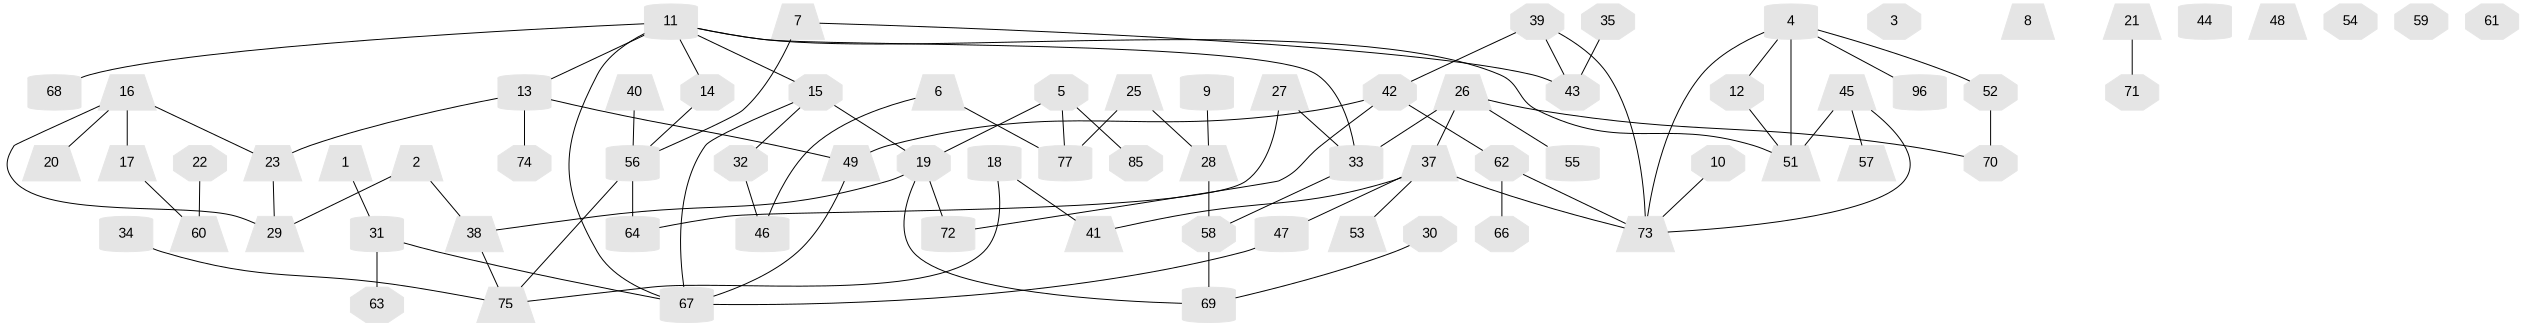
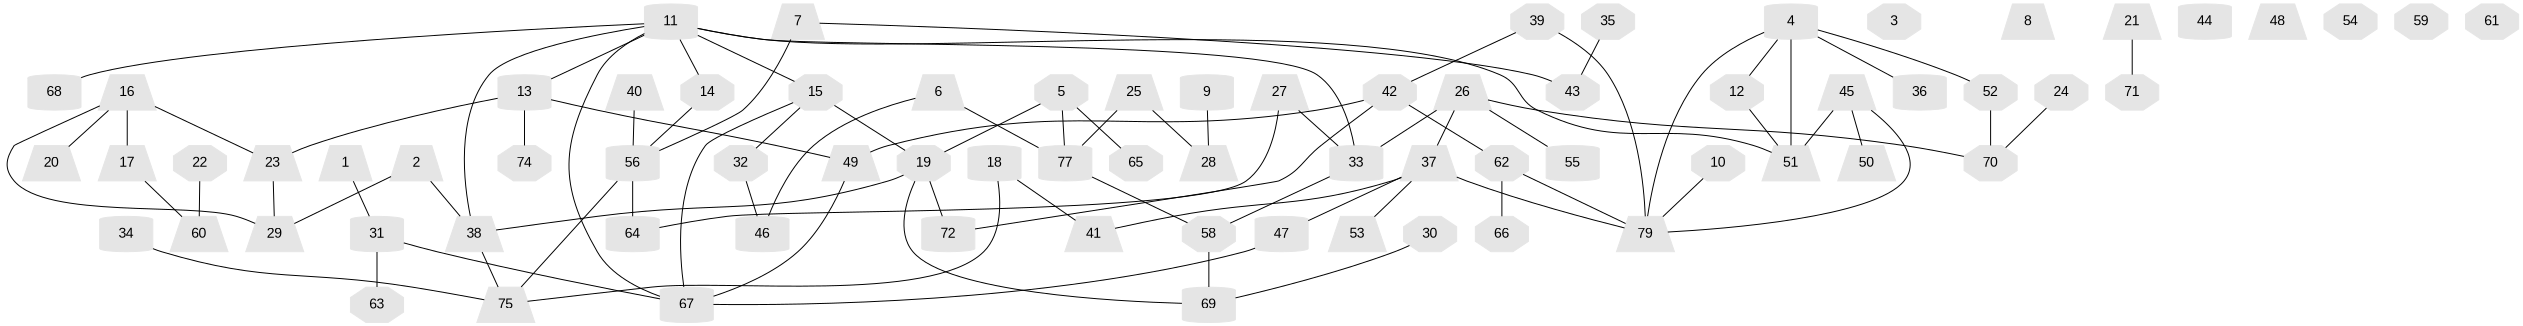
edge "39" -- "43": removed
edge "11" -- "38": added
node "96": label "96" -> "36"
node "24": added
node "85": label "85" -> "65"
node "57": label "57" -> "50"
edge "28" -- "58": now "77" -- "58"
node "73": label "73" -> "79"
